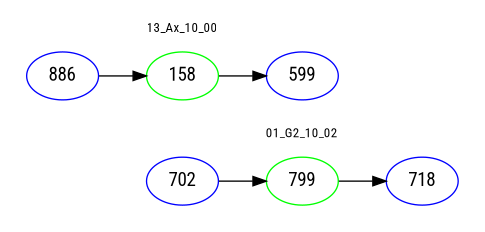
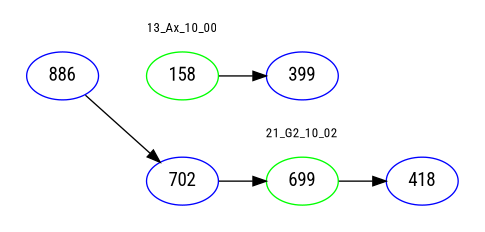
edge "886" -> "158": now "886" -> "702"
node "599": label "599" -> "399"
cluster "01_G2_10_02": label "01_G2_10_02" -> "21_G2_10_02"
node "799": label "799" -> "699"
node "718": label "718" -> "418"
